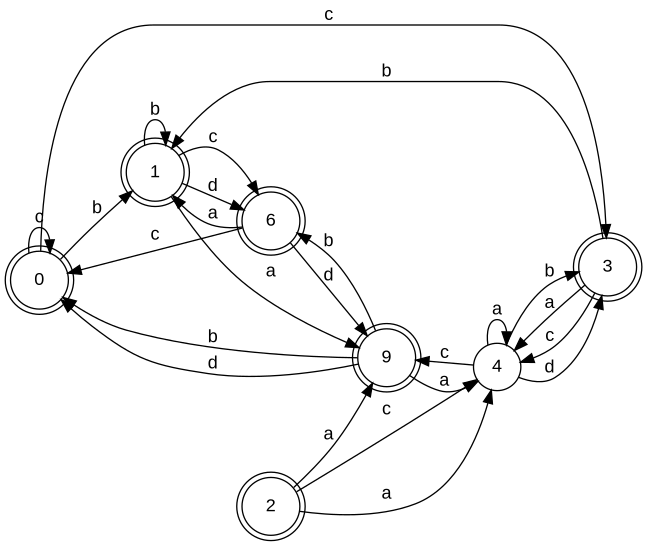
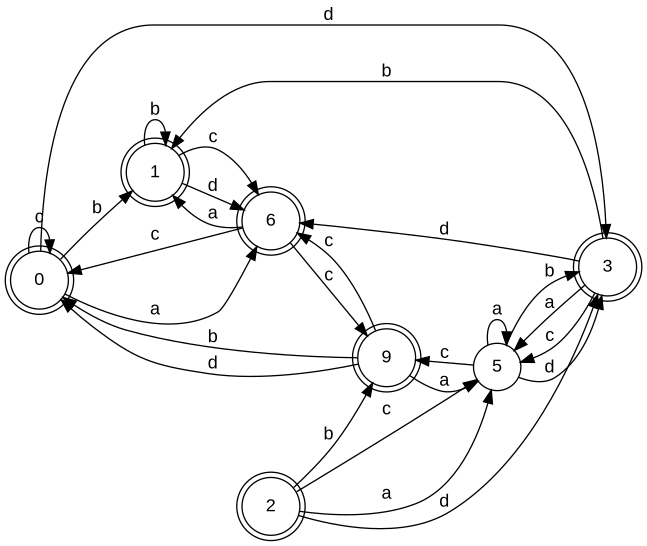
edge "0" -> "3": label "c" -> "d"
edge "3" -> "6": added, label "d"
edge "9" -> "6": label "b" -> "c"
edge "6" -> "9": label "d" -> "c"
edge "1" -> "9": removed, label "a"
edge "0" -> "6": added, label "a"
node "4": label "4" -> "5"
edge "2" -> "9": label "a" -> "b"
edge "2" -> "3": added, label "d"
